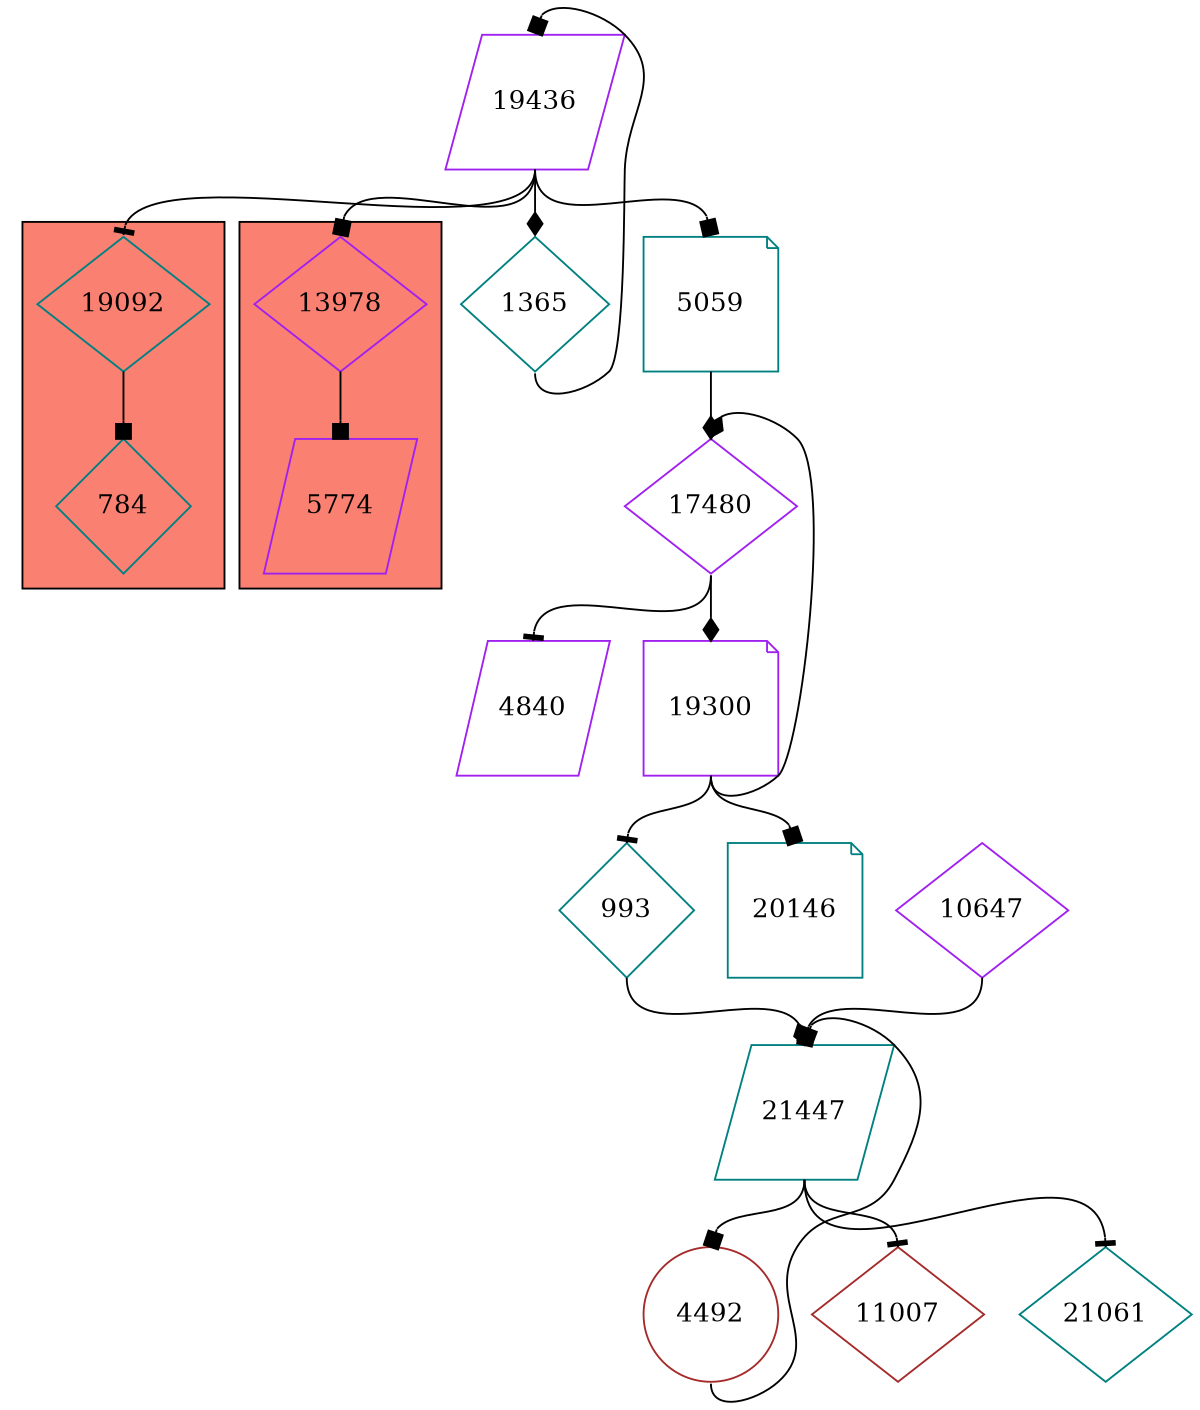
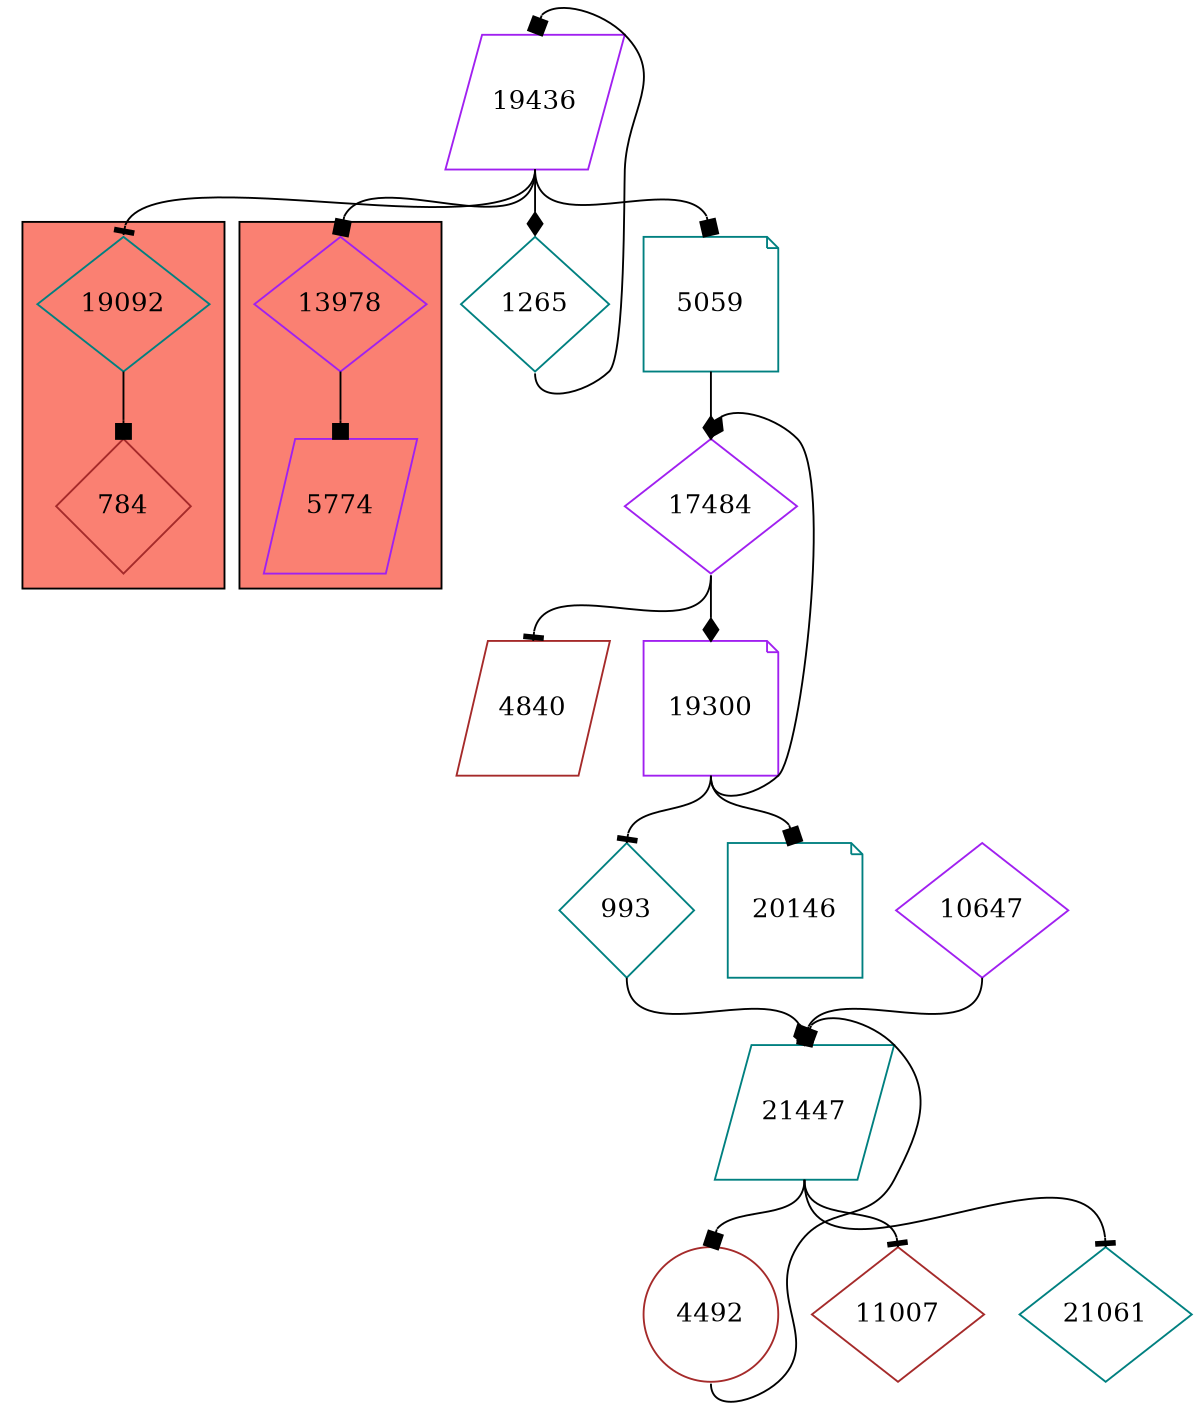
node "1365": label "1365" -> "1265"
node "784": color teal -> brown
node "17480": label "17480" -> "17484"
node "4840": color purple -> brown
